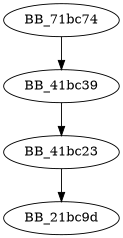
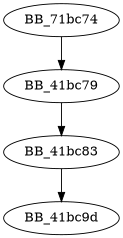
node "BB_41bc39": label "BB_41bc39" -> "BB_41bc79"
node "BB_41bc23": label "BB_41bc23" -> "BB_41bc83"
node "BB_21bc9d": label "BB_21bc9d" -> "BB_41bc9d"
